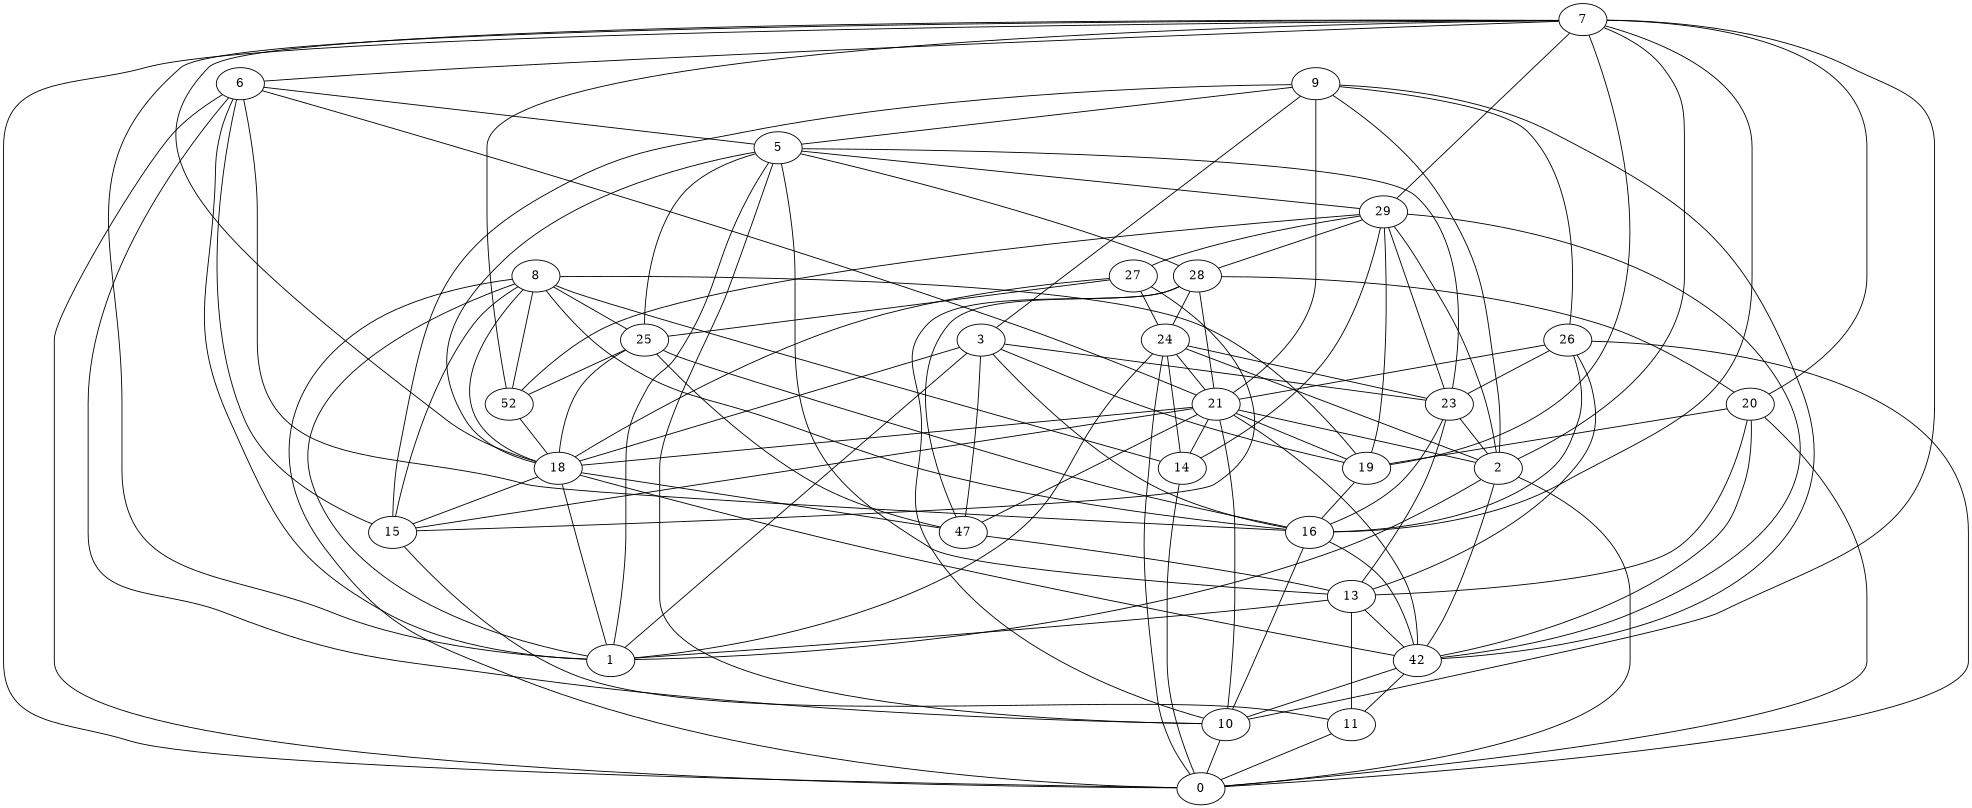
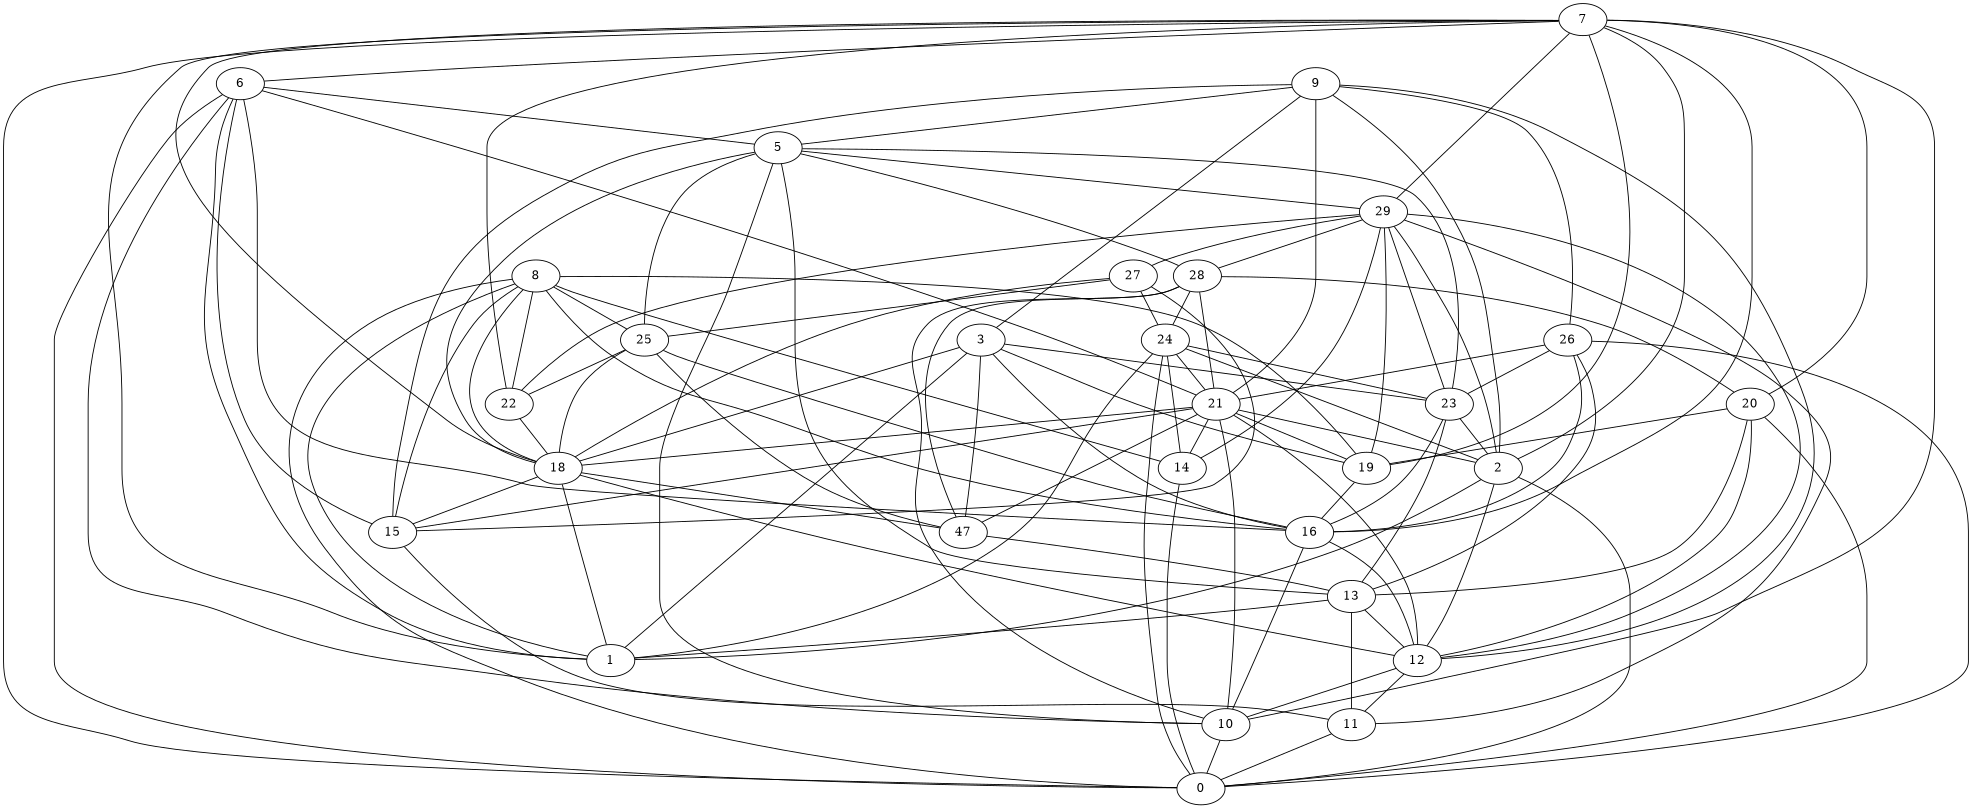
edge "5" -- "1": removed
node "52": label "52" -> "22"
edge "29" -- "11": added
node "42": label "42" -> "12"
